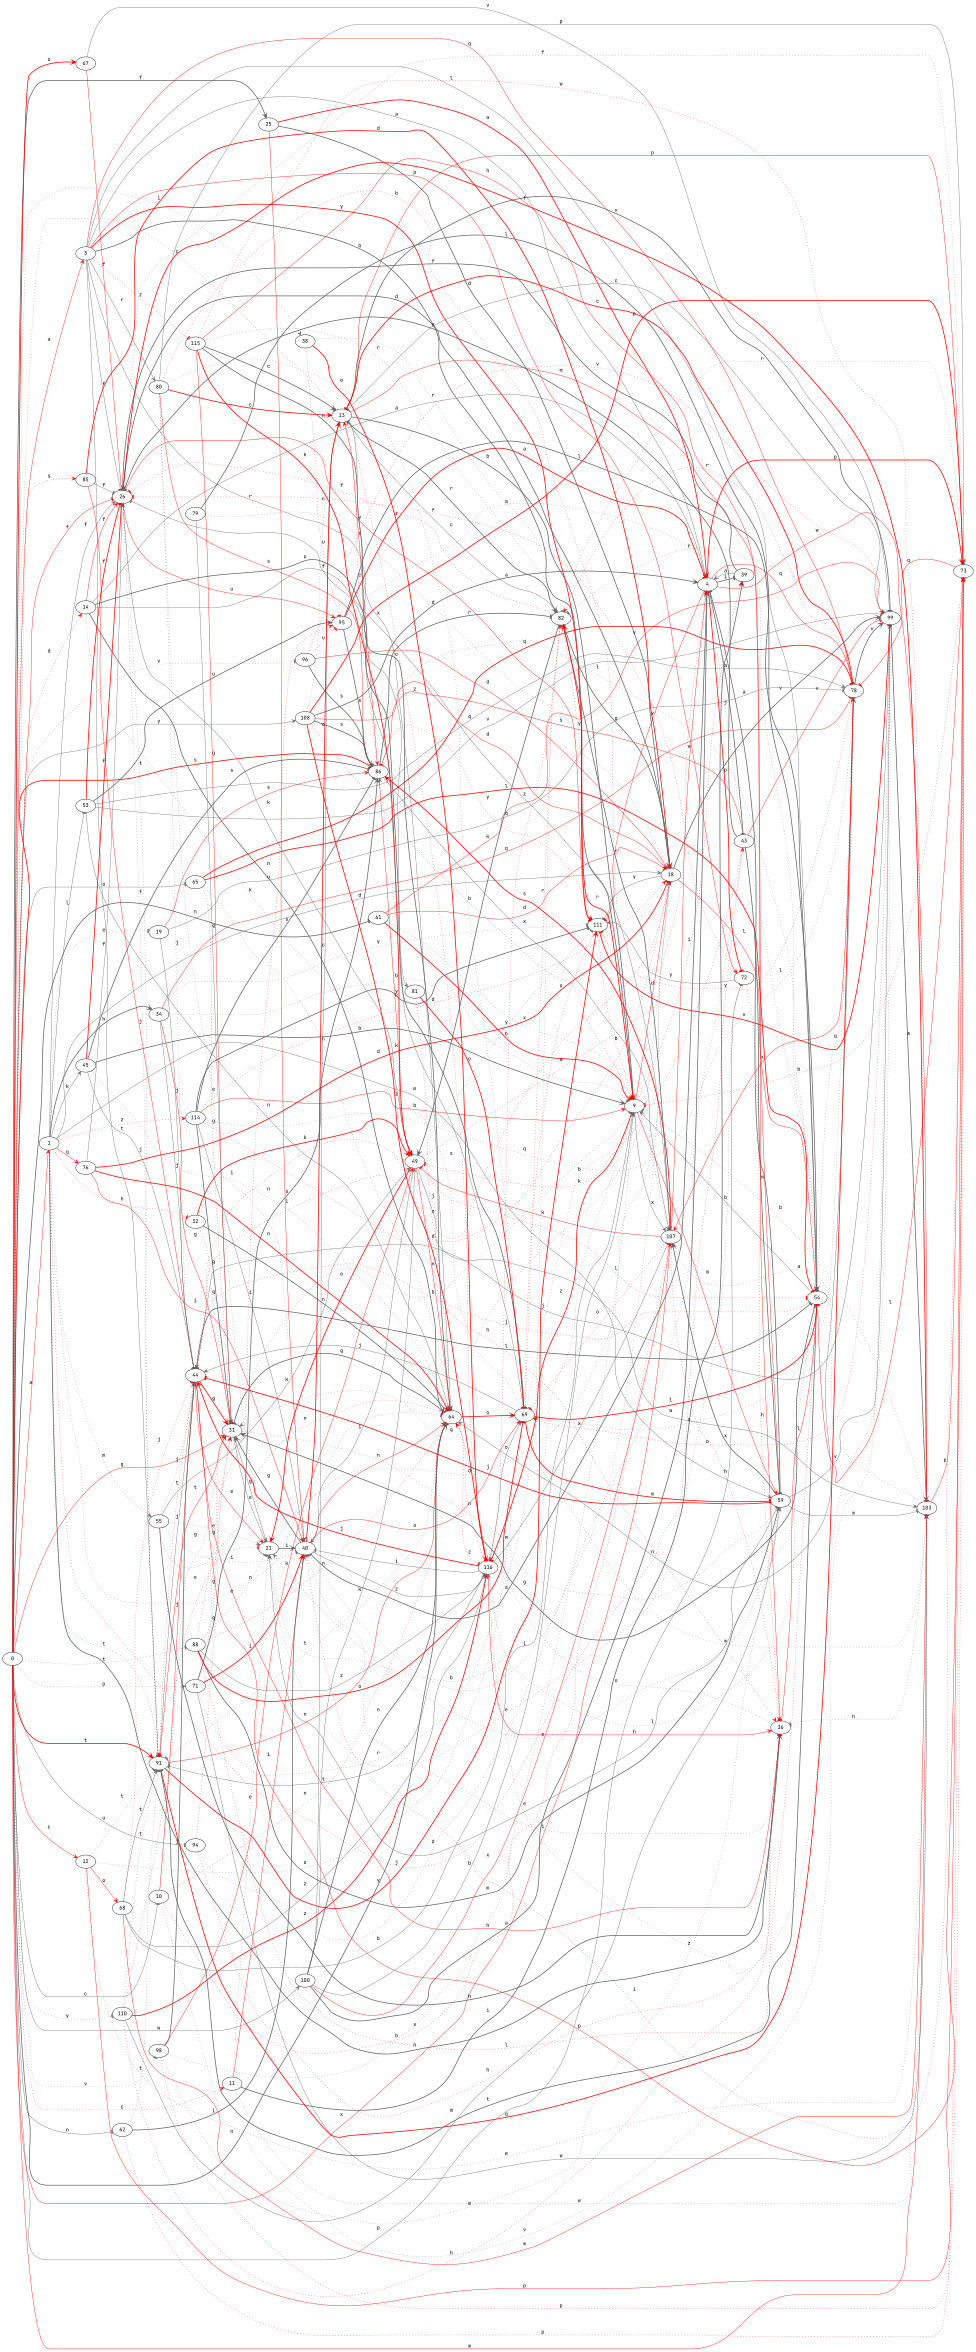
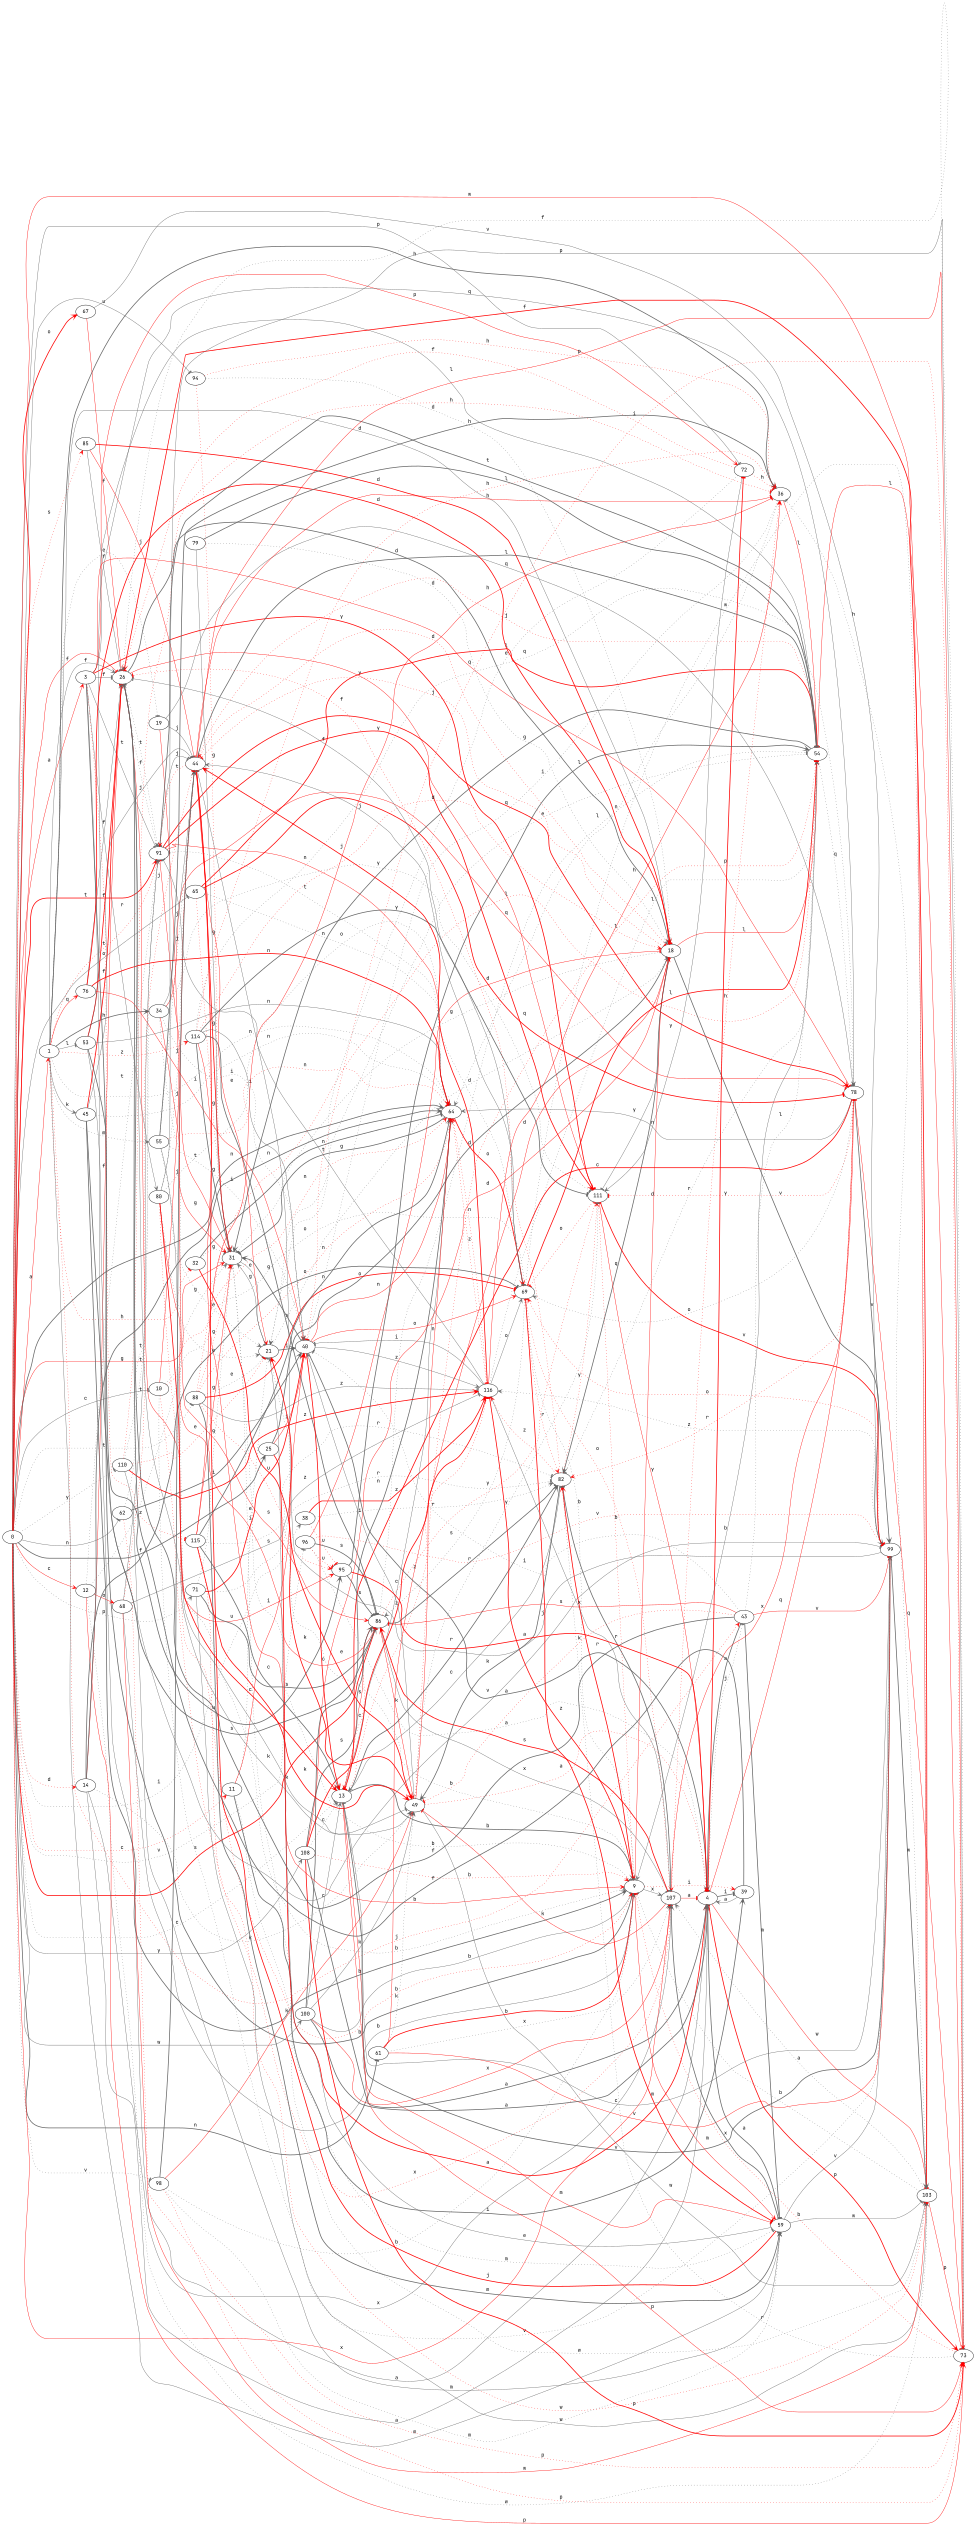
node "81": removed
edge "18" -> "31": arrowhead vee -> tee
